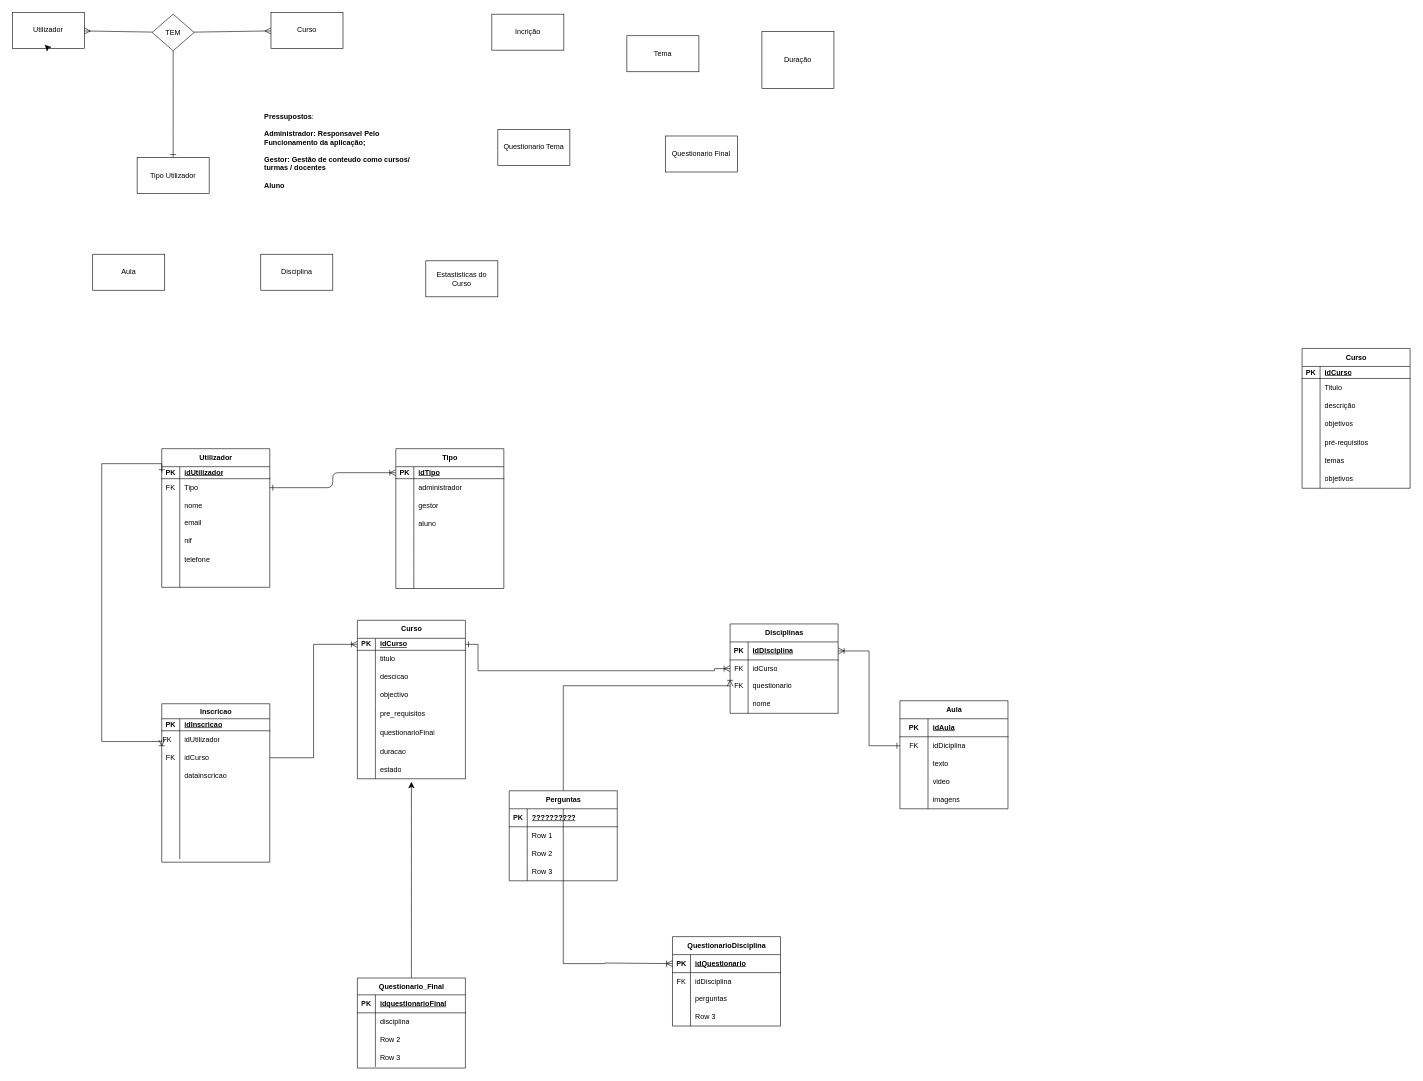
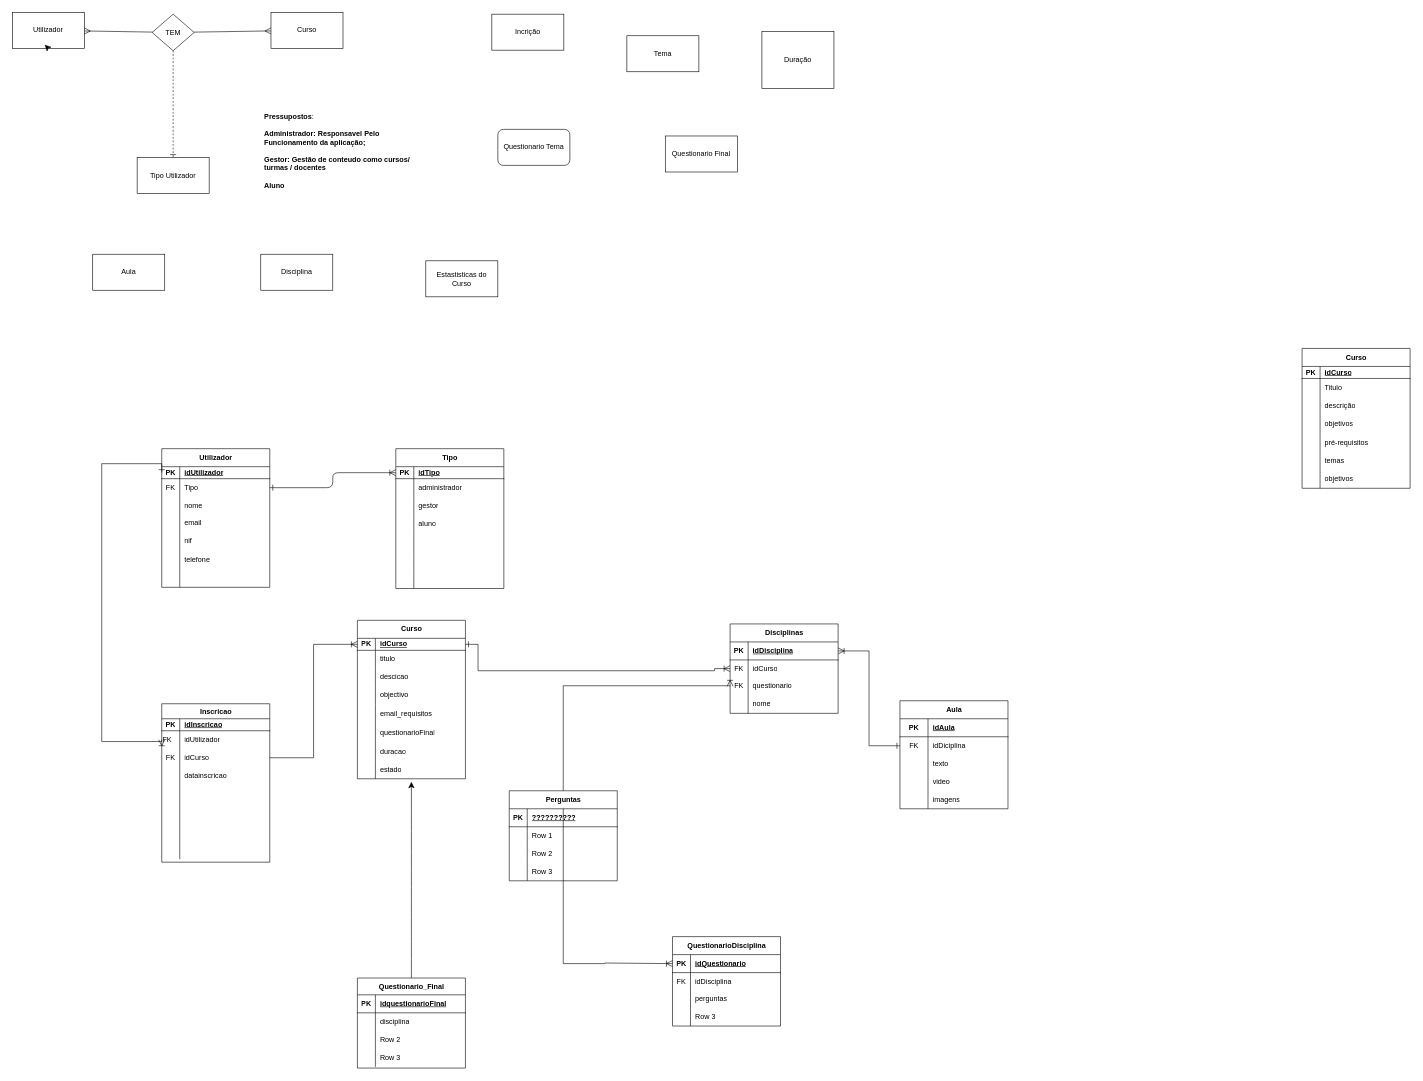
edge "TEM" -> "Tipo Utilizador": style solid -> dashed
node "Questionario Tema": shape rectangle -> rounded rectangle
node "pre_requisitos": label "pre_requisitos" -> "email_requisitos"
